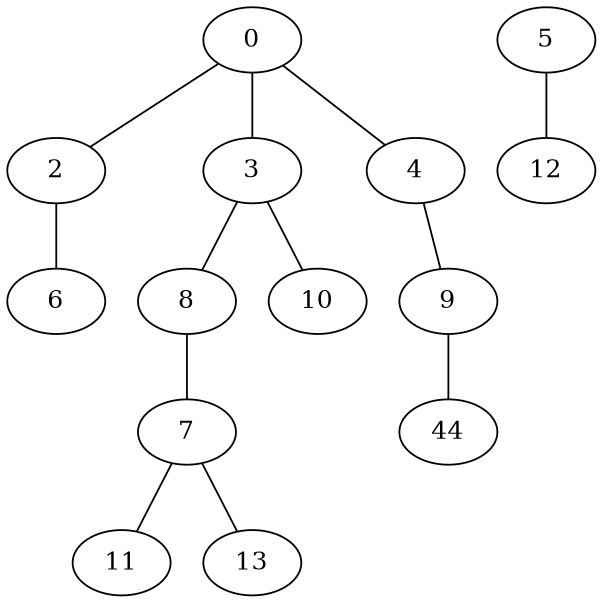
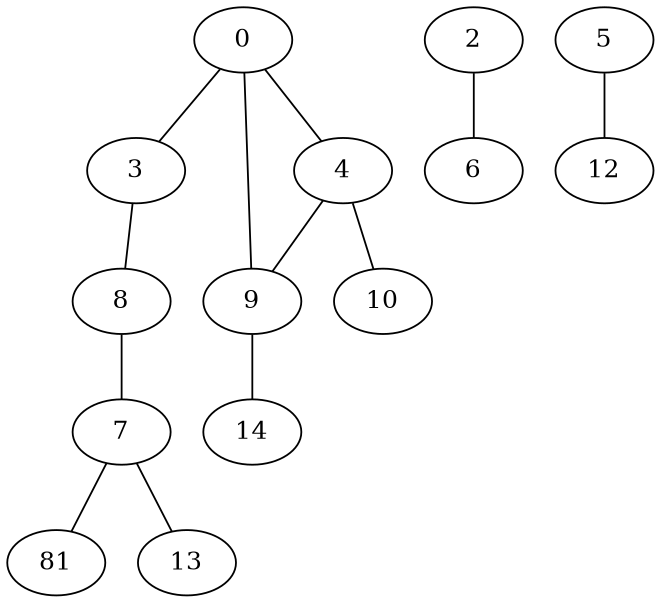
edge "0" -- "2": now "0" -- "9"
edge "3" -- "10": now "4" -- "10"
node "44": label "44" -> "14"
node "11": label "11" -> "81"
